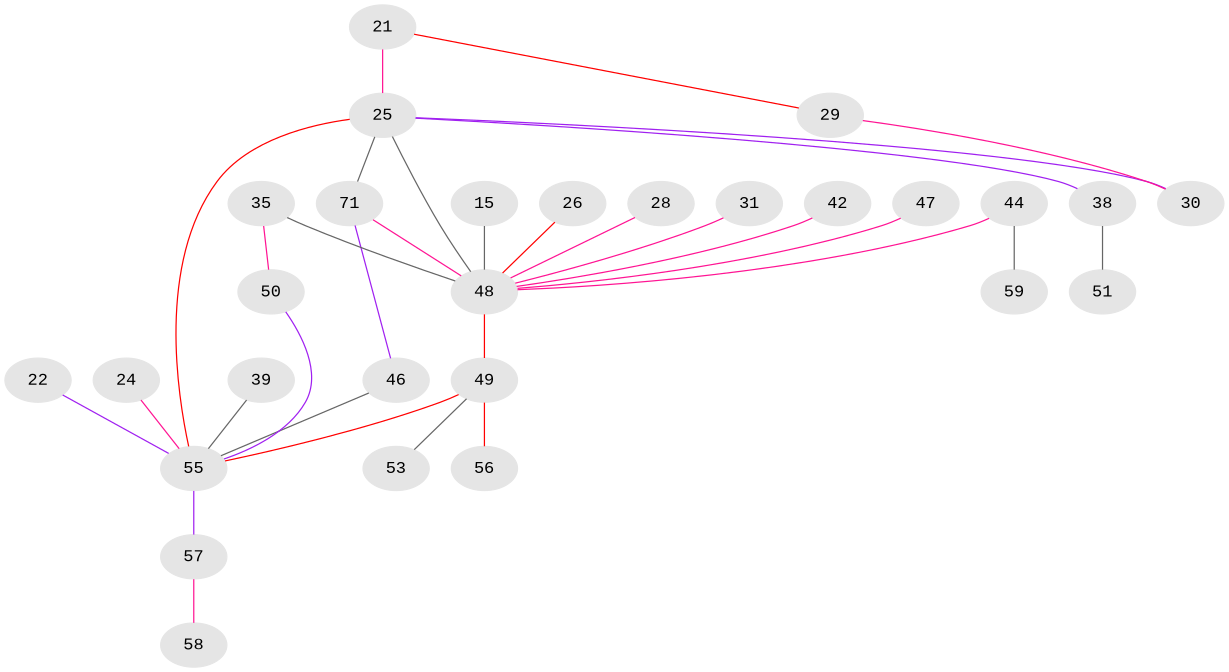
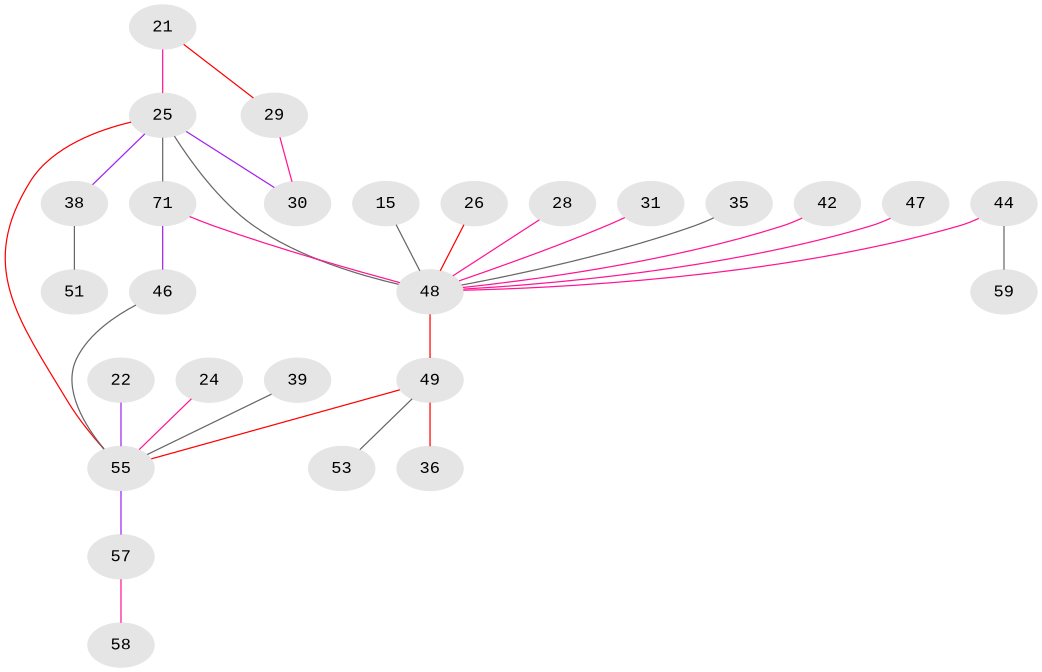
node "50": removed
node "56": label "56" -> "36"
